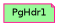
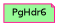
node "PgHdr1": label "PgHdr1" -> "PgHdr6"
